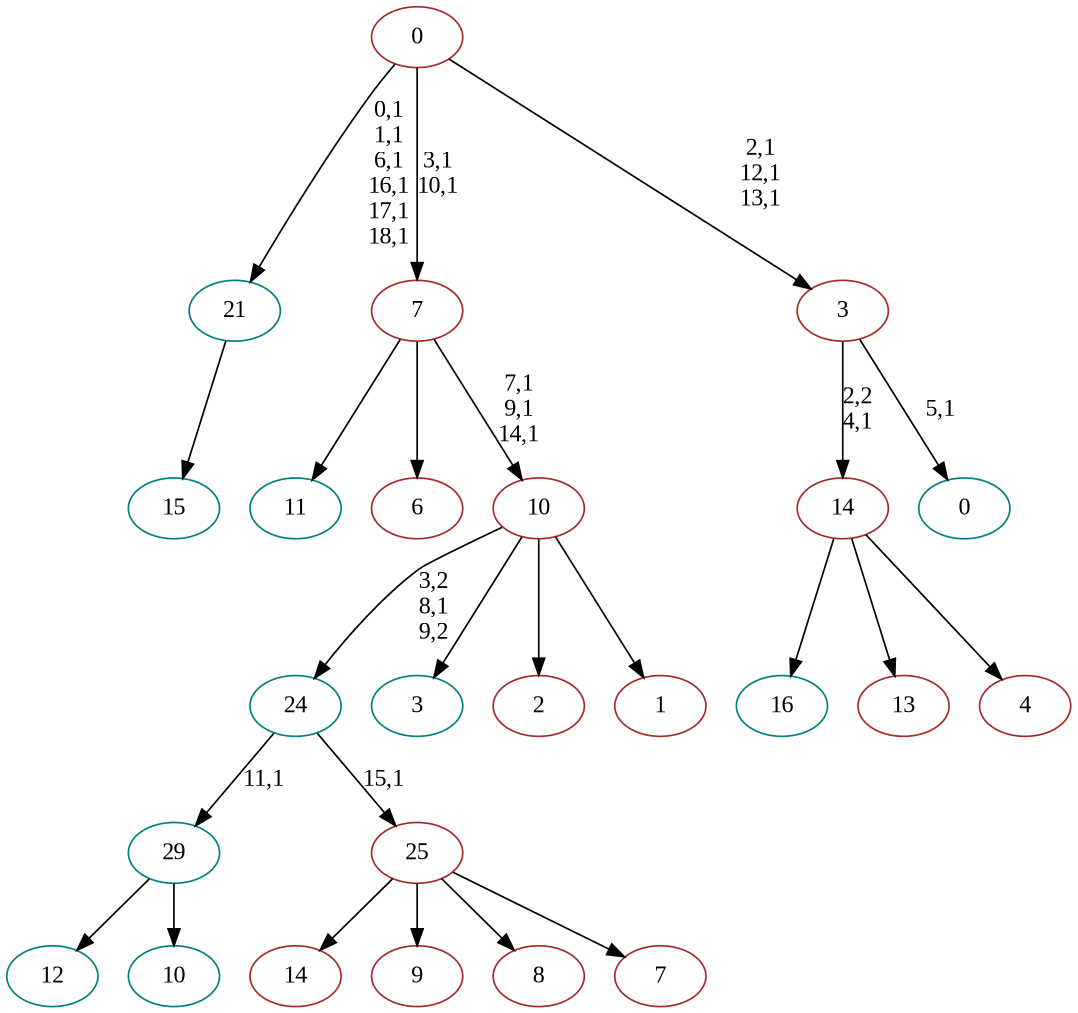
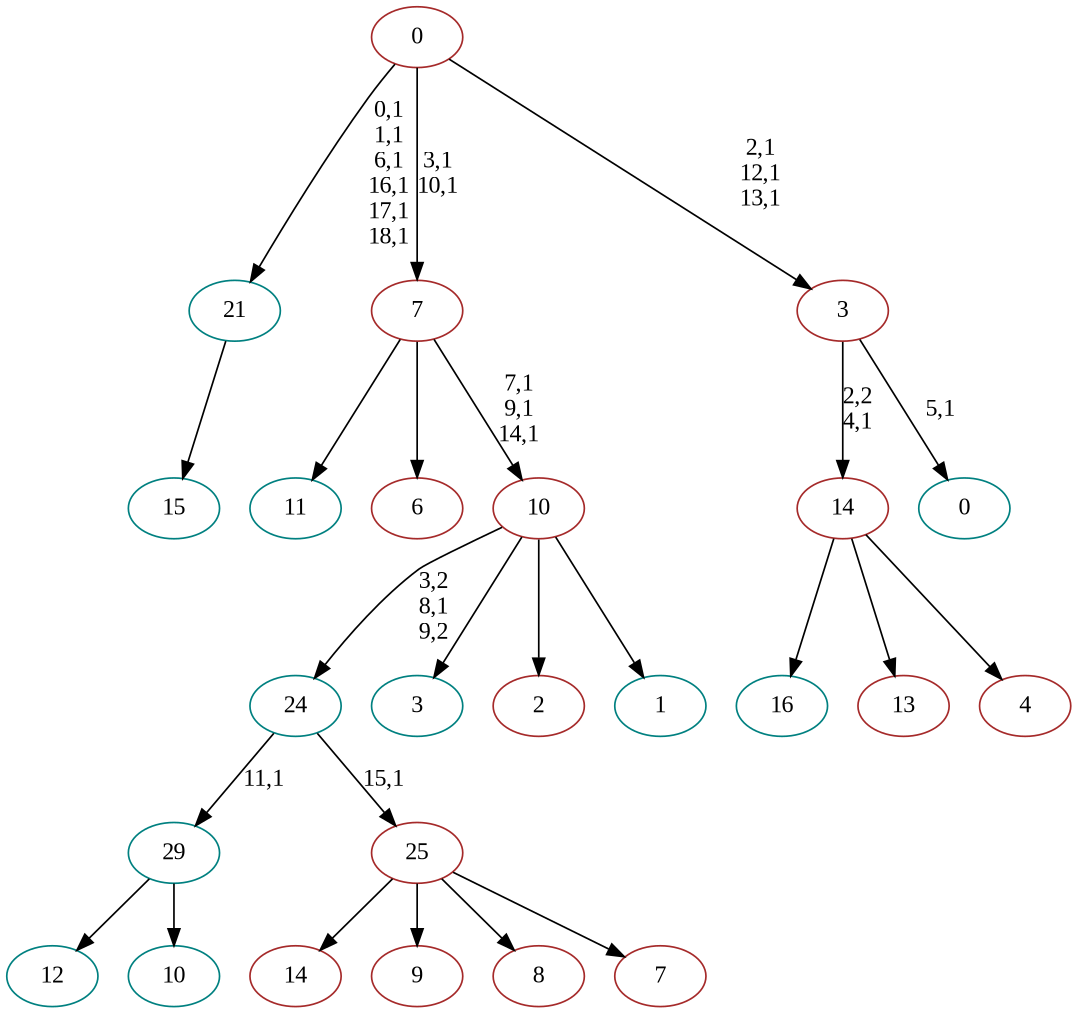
node "1": color brown -> teal
